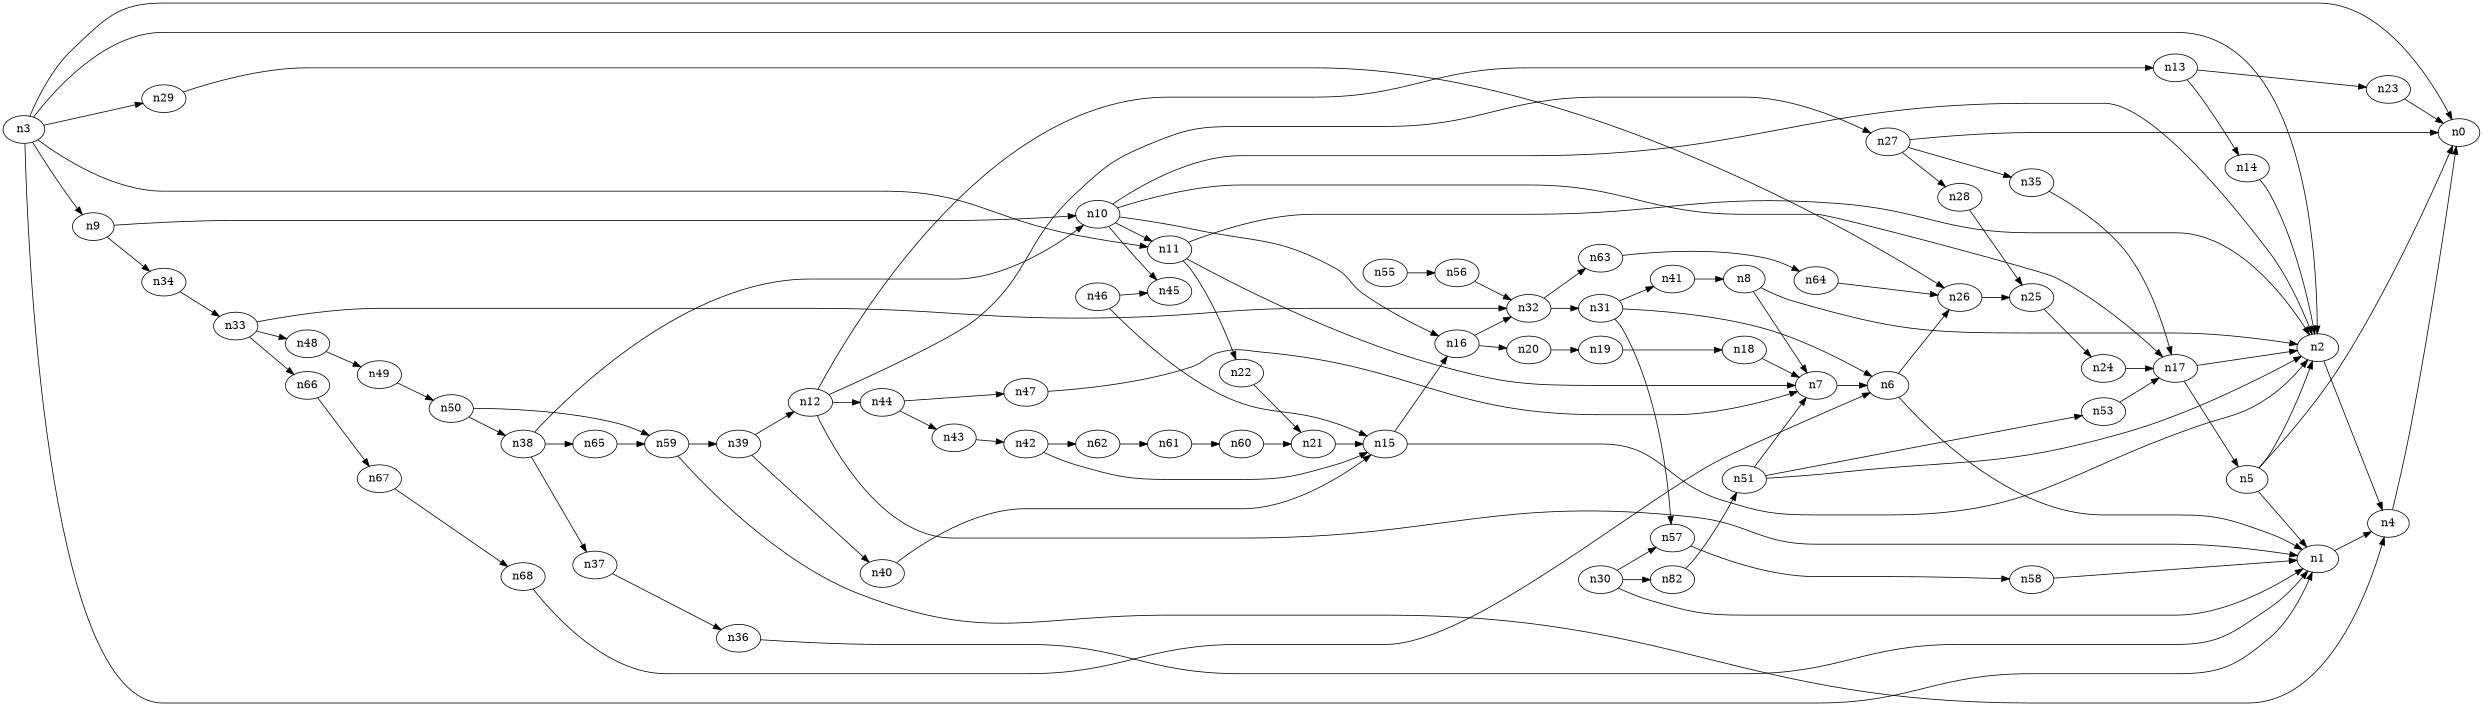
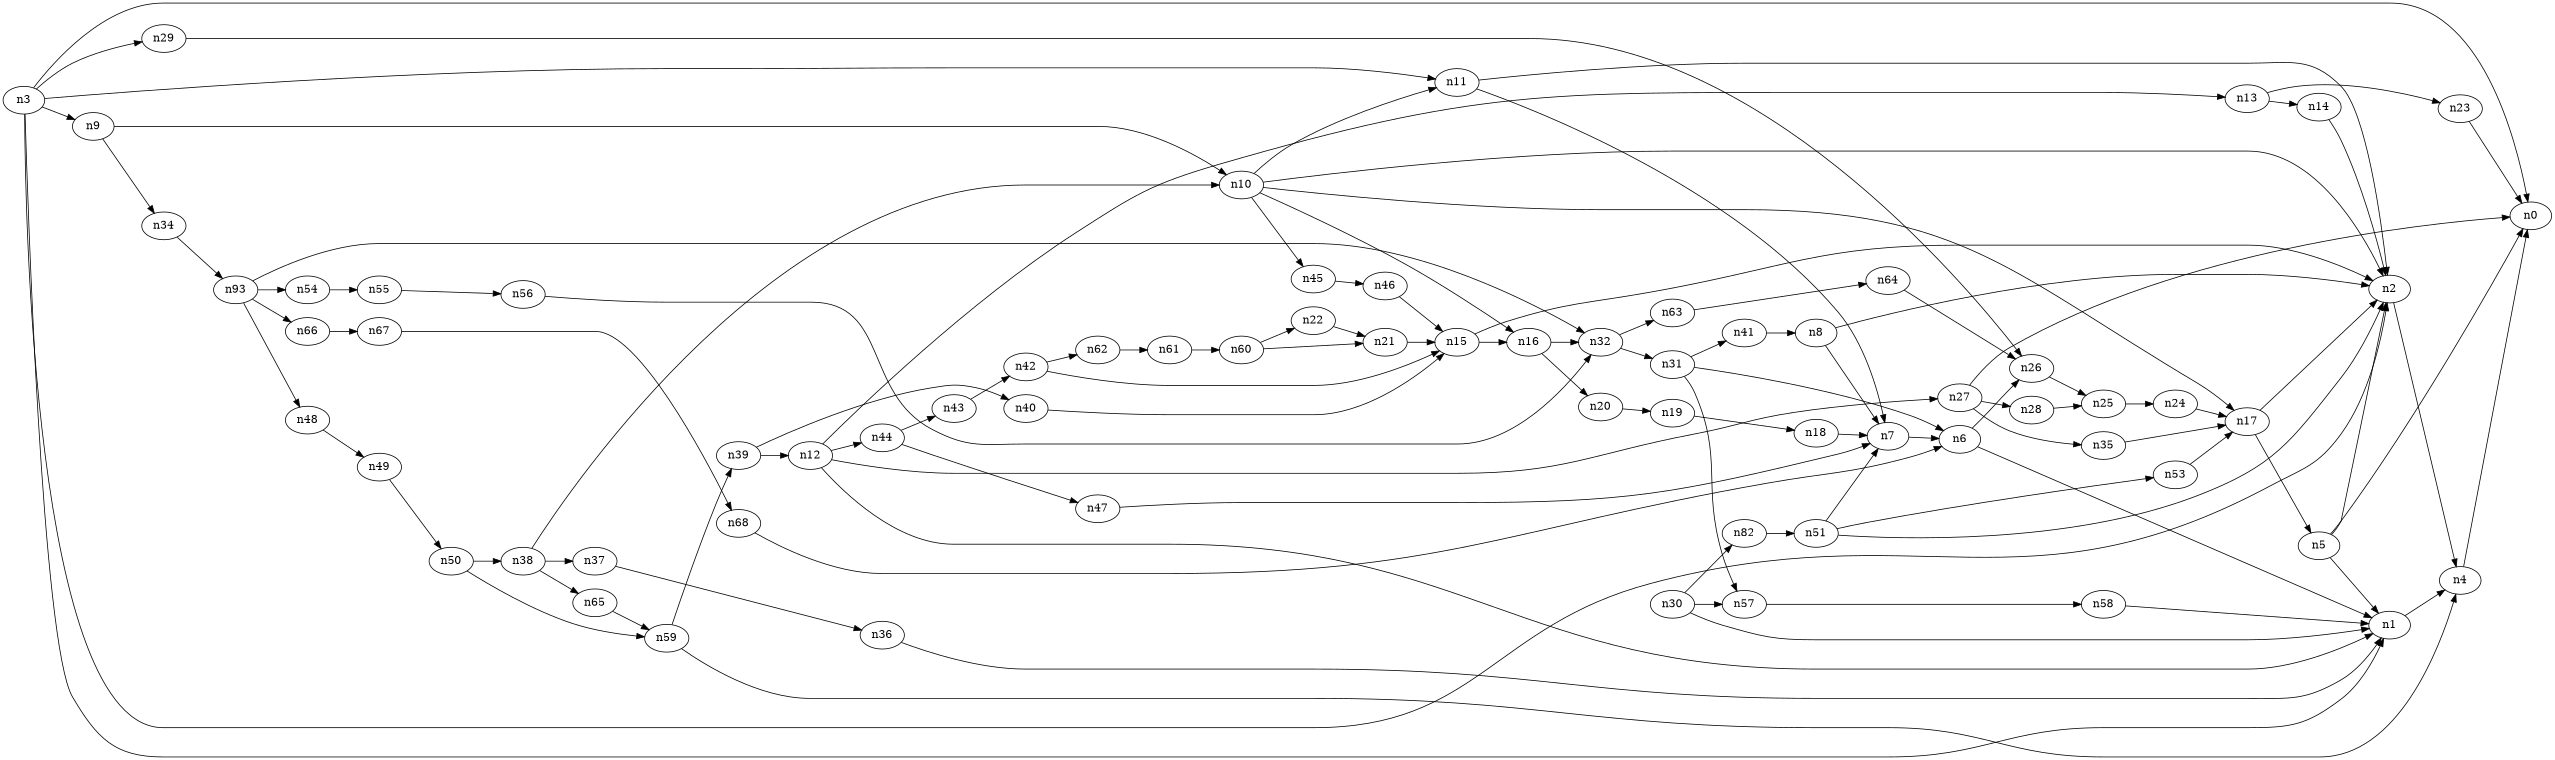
node "n54": added
edge "n46" -> "n45": reversed
edge "n11" -> "n22": now "n60" -> "n22"
node "n33": label "n33" -> "n93"
